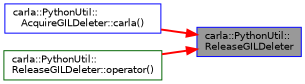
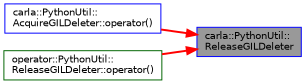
node "carla::PythonUtil:: AcquireGILDeleter::carla()": label "carla::PythonUtil:: AcquireGILDeleter::carla()" -> "carla::PythonUtil:: AcquireGILDeleter::operator()"
node "carla::PythonUtil:: ReleaseGILDeleter::operator()": label "carla::PythonUtil:: ReleaseGILDeleter::operator()" -> "operator::PythonUtil:: ReleaseGILDeleter::operator()"
